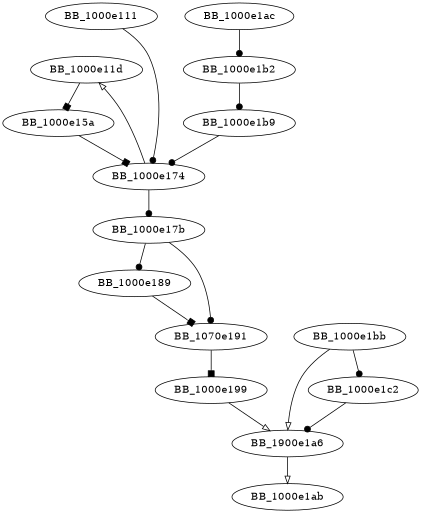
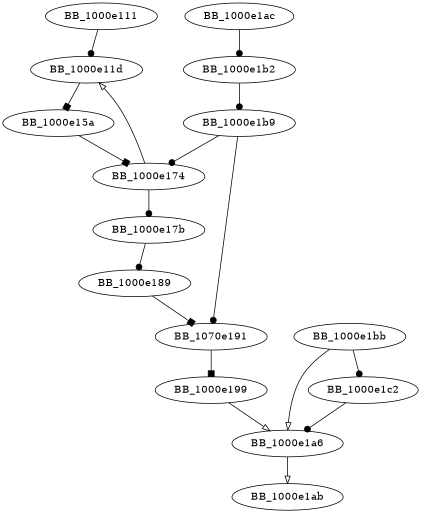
edge "BB_1000e111" -> "BB_1000e174": now "BB_1000e111" -> "BB_1000e11d"
edge "BB_1000e17b" -> "BB_1070e191": now "BB_1000e1b9" -> "BB_1070e191"
node "BB_1900e1a6": label "BB_1900e1a6" -> "BB_1000e1a6"
